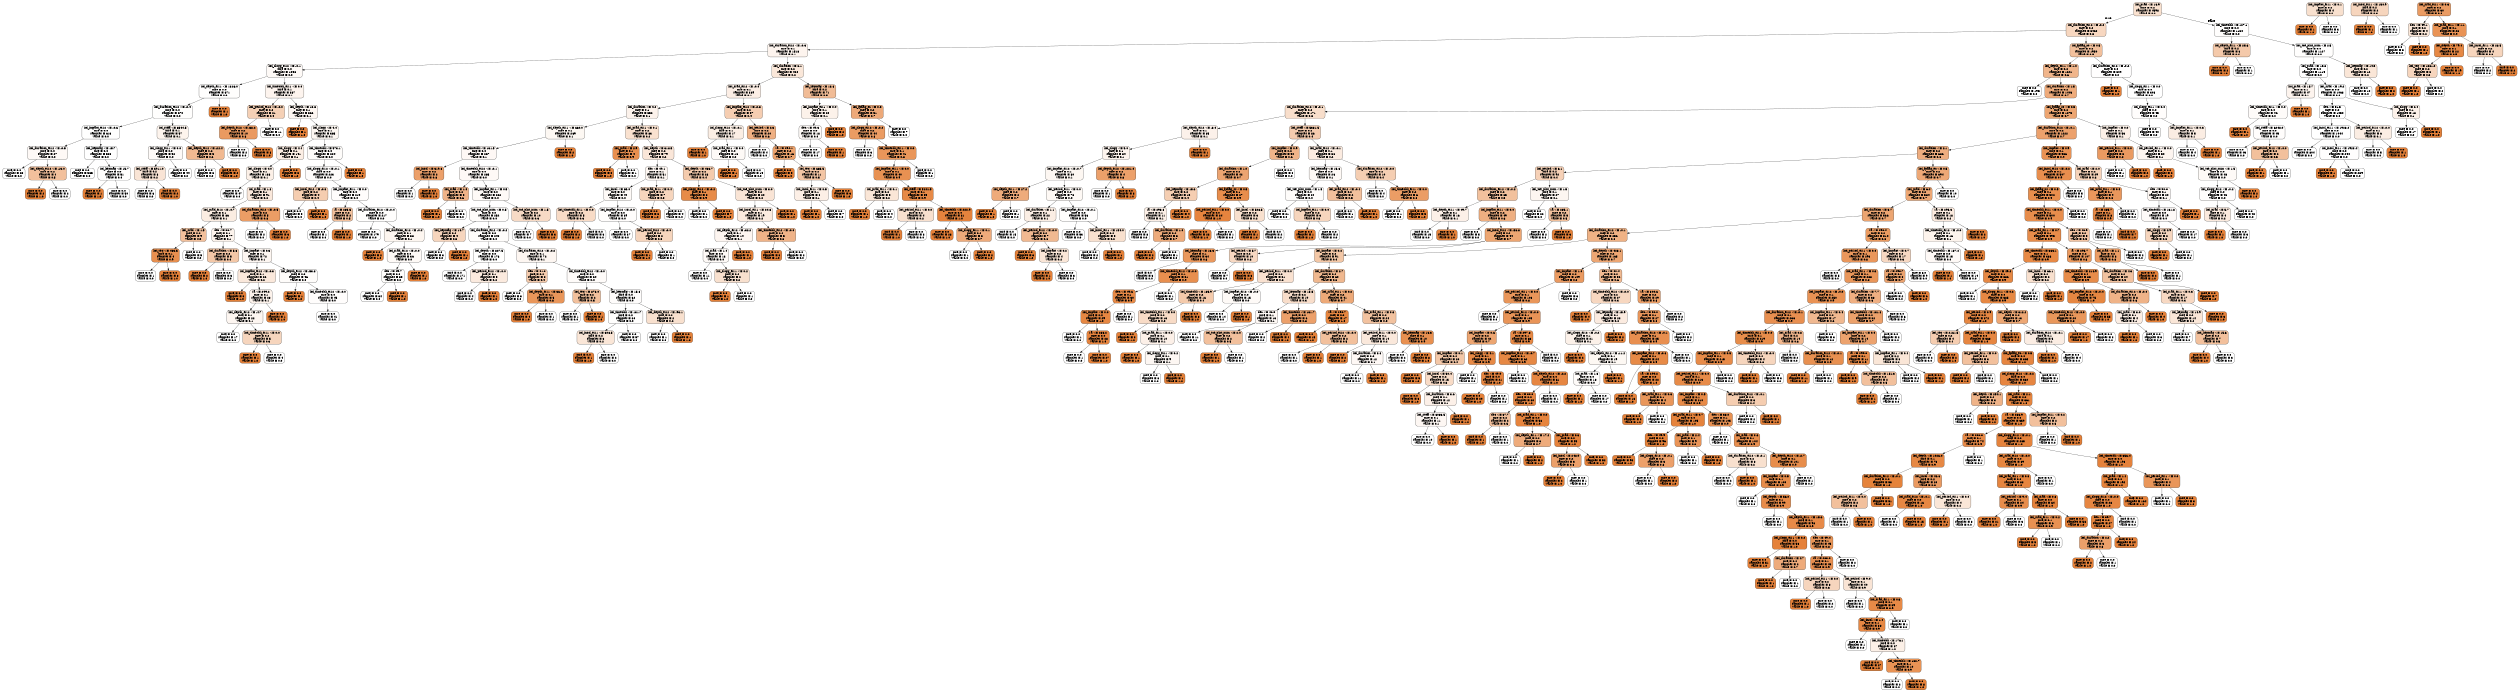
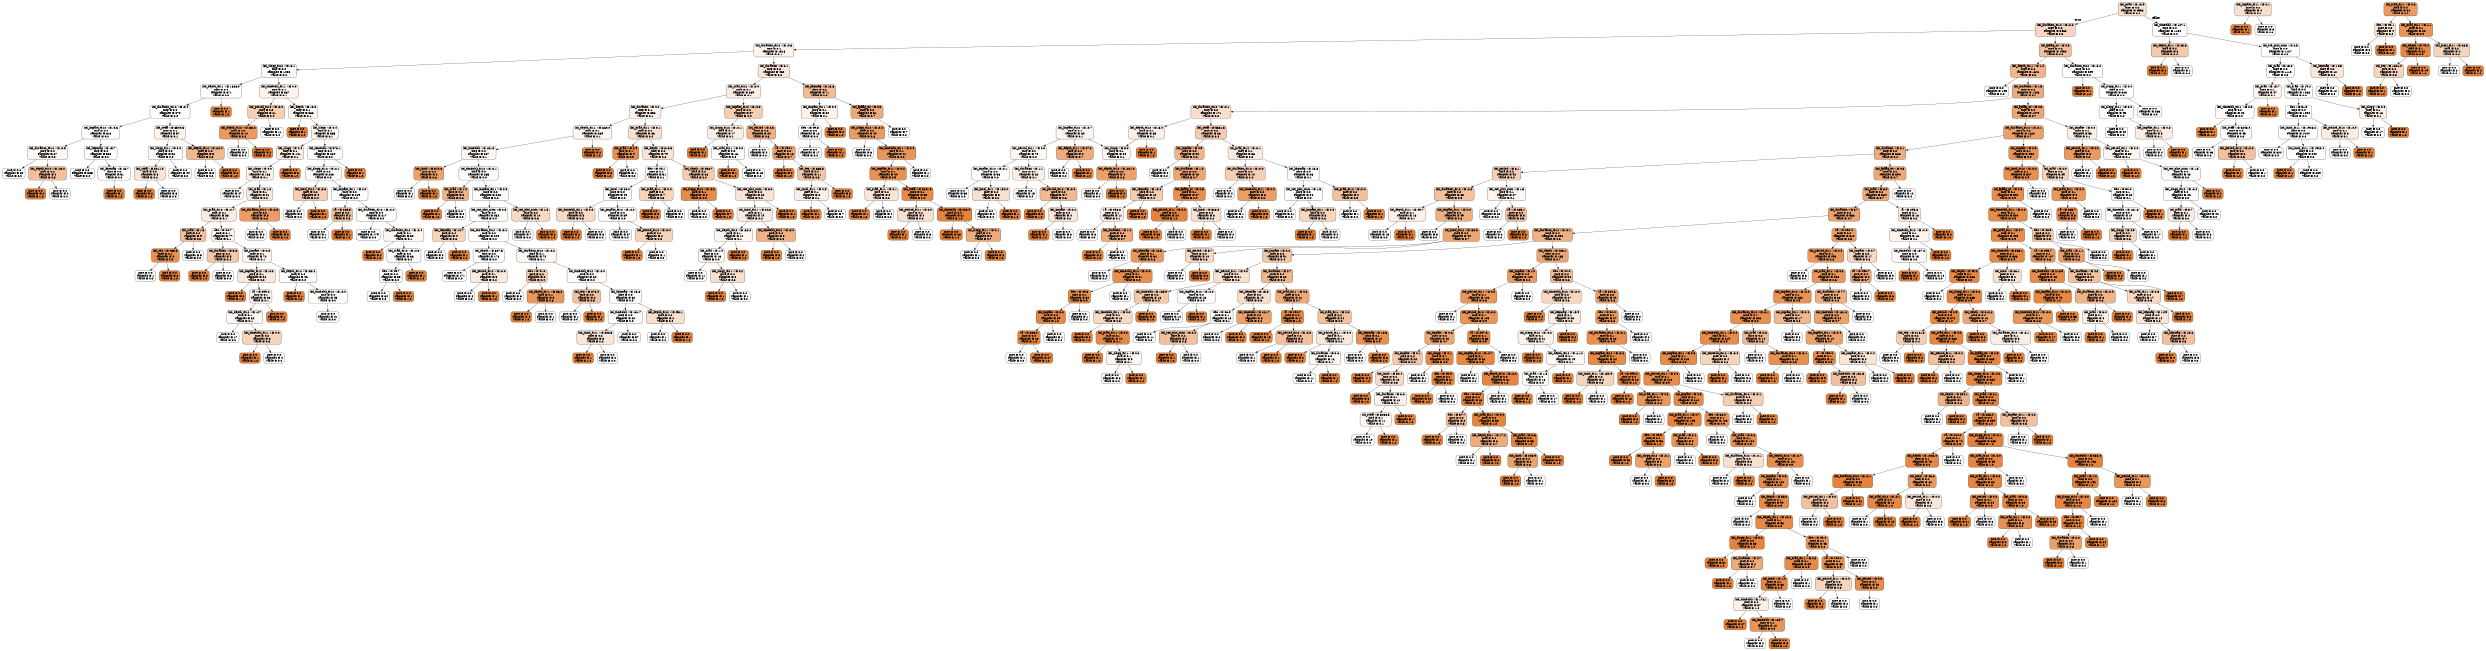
node "mse = 0.0 samples = 263 value = 0.0": added
edge "koi_slogg <= 5.0 mse = 0.1 samples = 84 value = 0.1" -> "koi_impact_err2 <= -0.7 mse = 0.1 samples = 80 value = 0.1": reversed
node "mse = 0.0 samples = 50 value = 0.0": removed
node "koi_prad_err1 <= 0.0 mse = 0.1 samples = 10 value = 0.1": fillcolor #fcf0e8 -> #e78946
edge "koi_impact_err2 <= -0.6 mse = 0.1 samples = 24 value = 0.9" -> "mse = 0.0 samples = 18 value = 1.0": now "koi_impact_err2 <= -0.6 mse = 0.1 samples = 24 value = 0.9" -> "koi_insol_err1 <= 150.9 mse = 0.2 samples = 2 value = 0.3"
node "koi_period <= 9.0 mse = 0.1 samples = 40 value = 0.9": fillcolor #f9e4d5 -> #e78c4a
edge "koi_period <= 9.0 mse = 0.1 samples = 40 value = 0.9" -> "koi_srad_err1 <= 0.3 mse = 0.1 samples = 39 value = 8.9": now "dec <= 49.4 mse = 0.1 samples = 45 value = 0.8" -> "koi_srad_err1 <= 0.3 mse = 0.1 samples = 39 value = 8.9"
